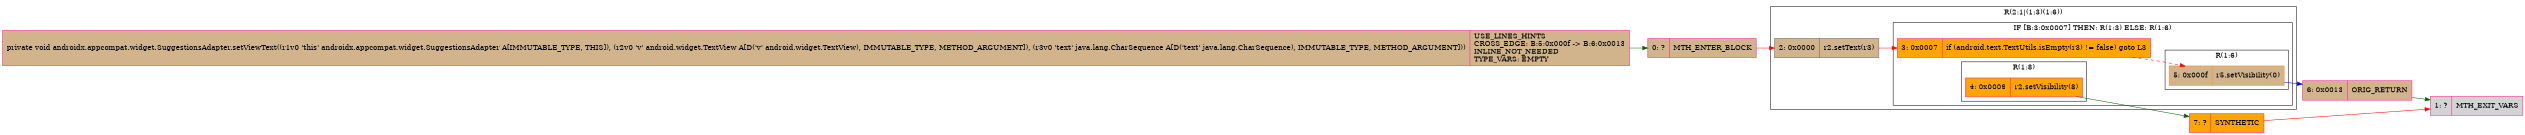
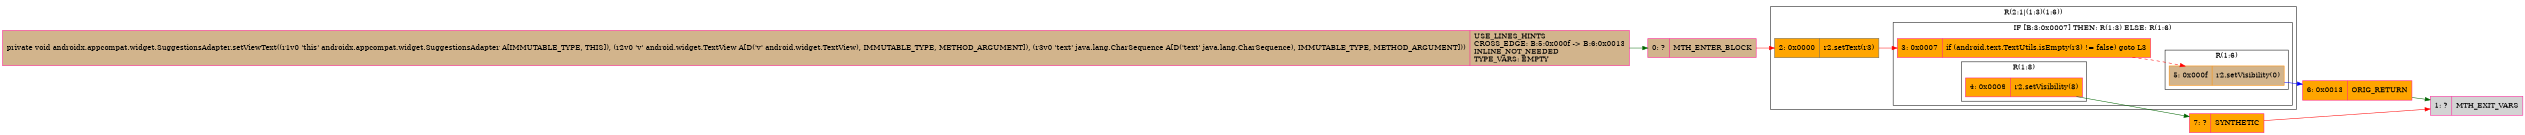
node "2: 0x0000": fillcolor tan -> orange
node "5: 0x000f": text "r5.setVisibility(0)" -> "r2.setVisibility(0)"
node "6: 0x0013": fillcolor tan -> orange
